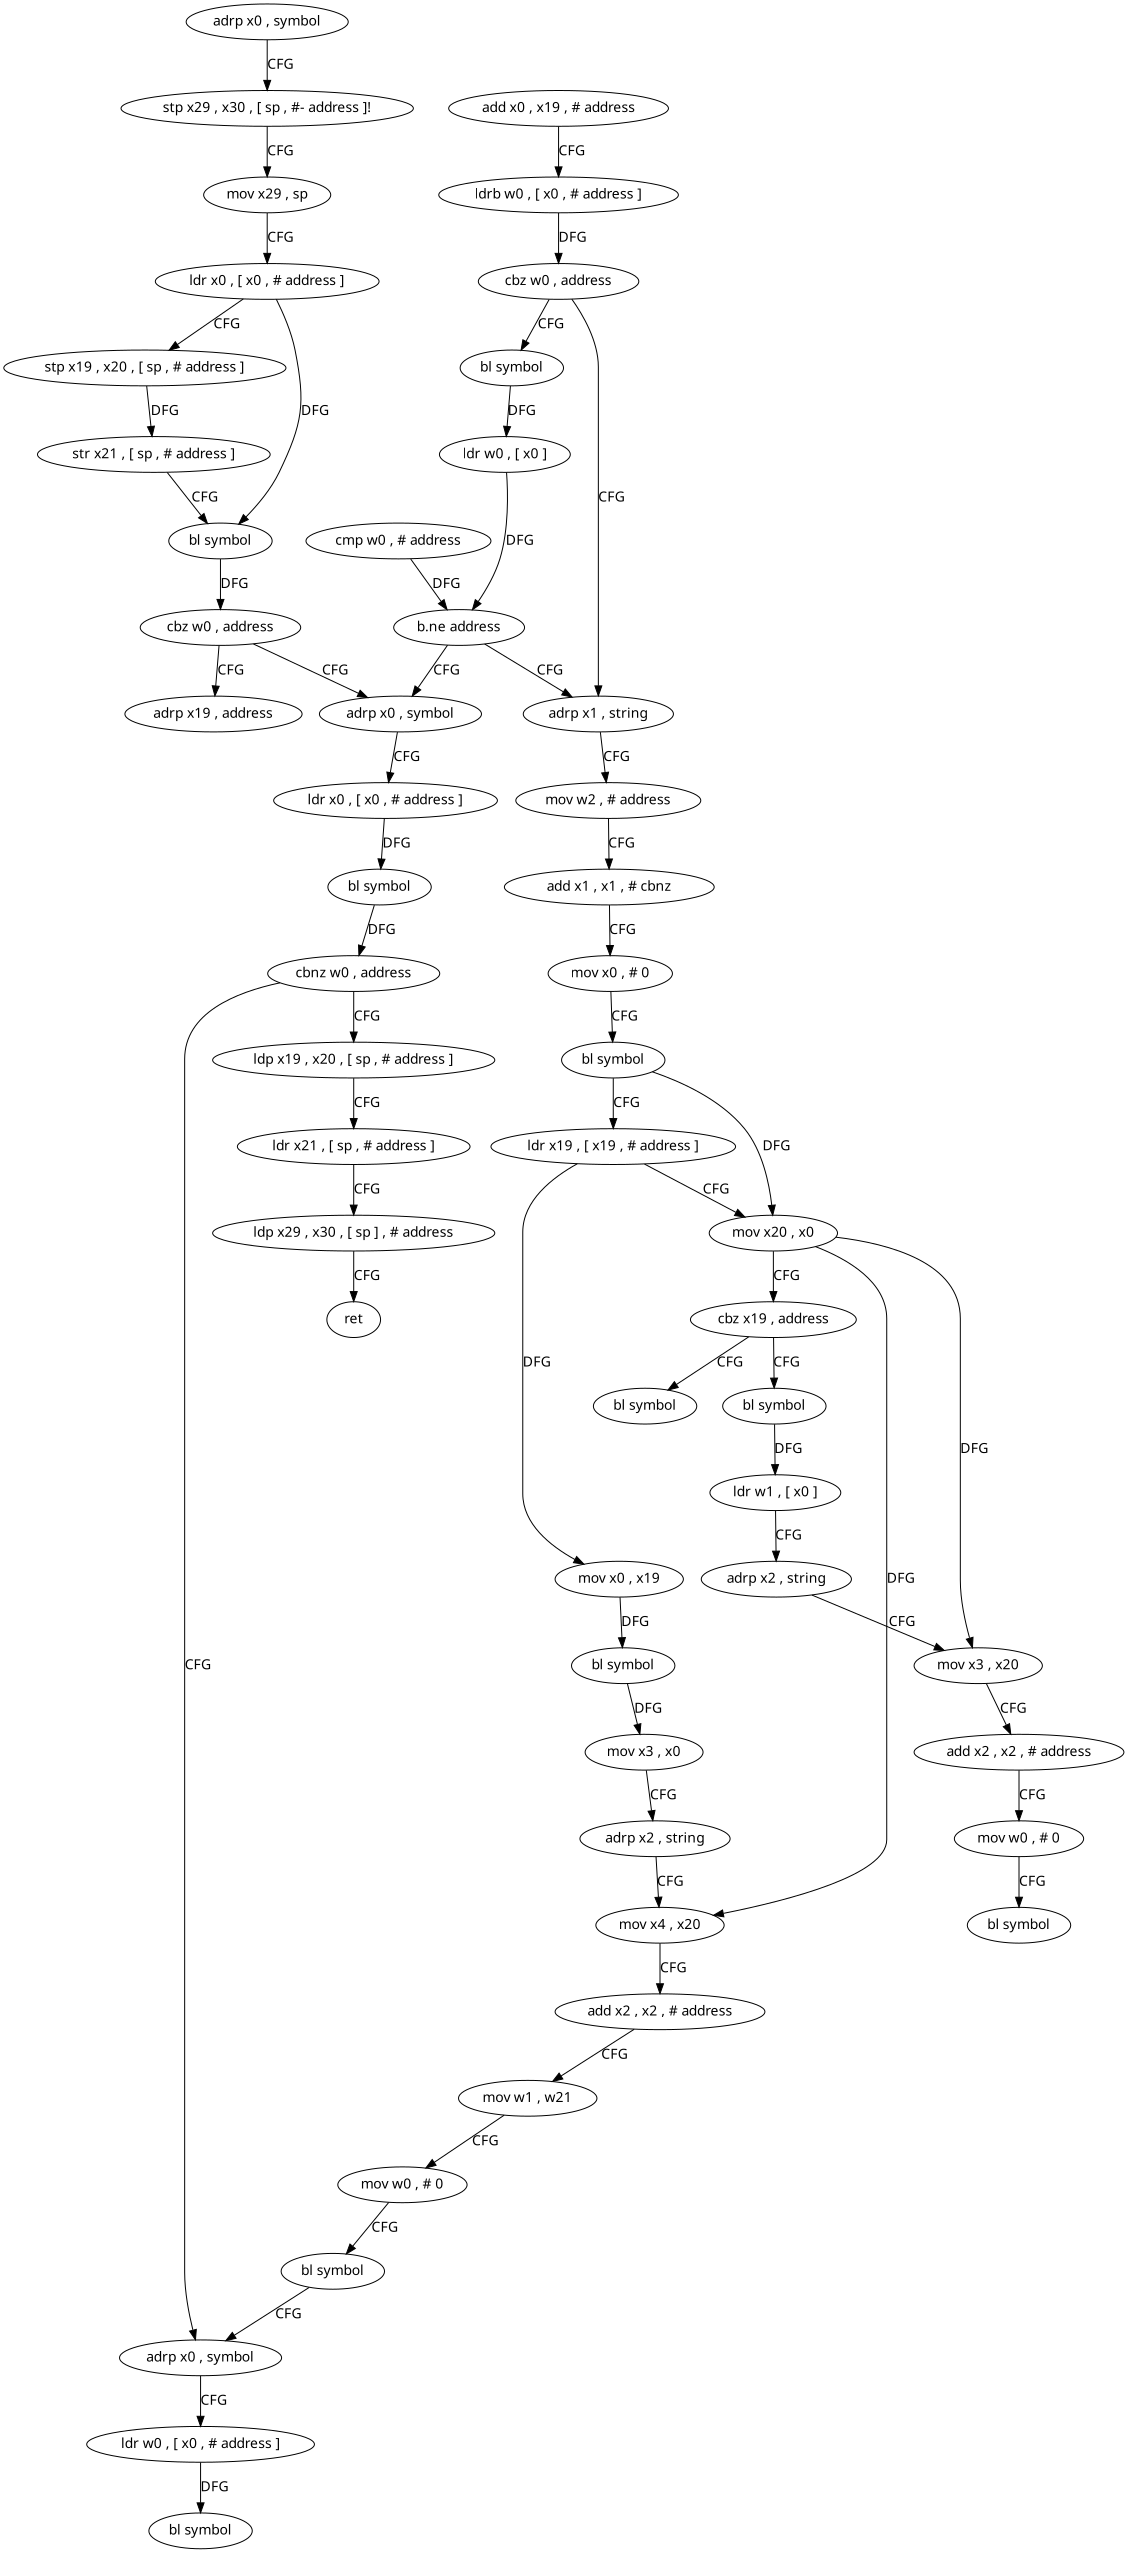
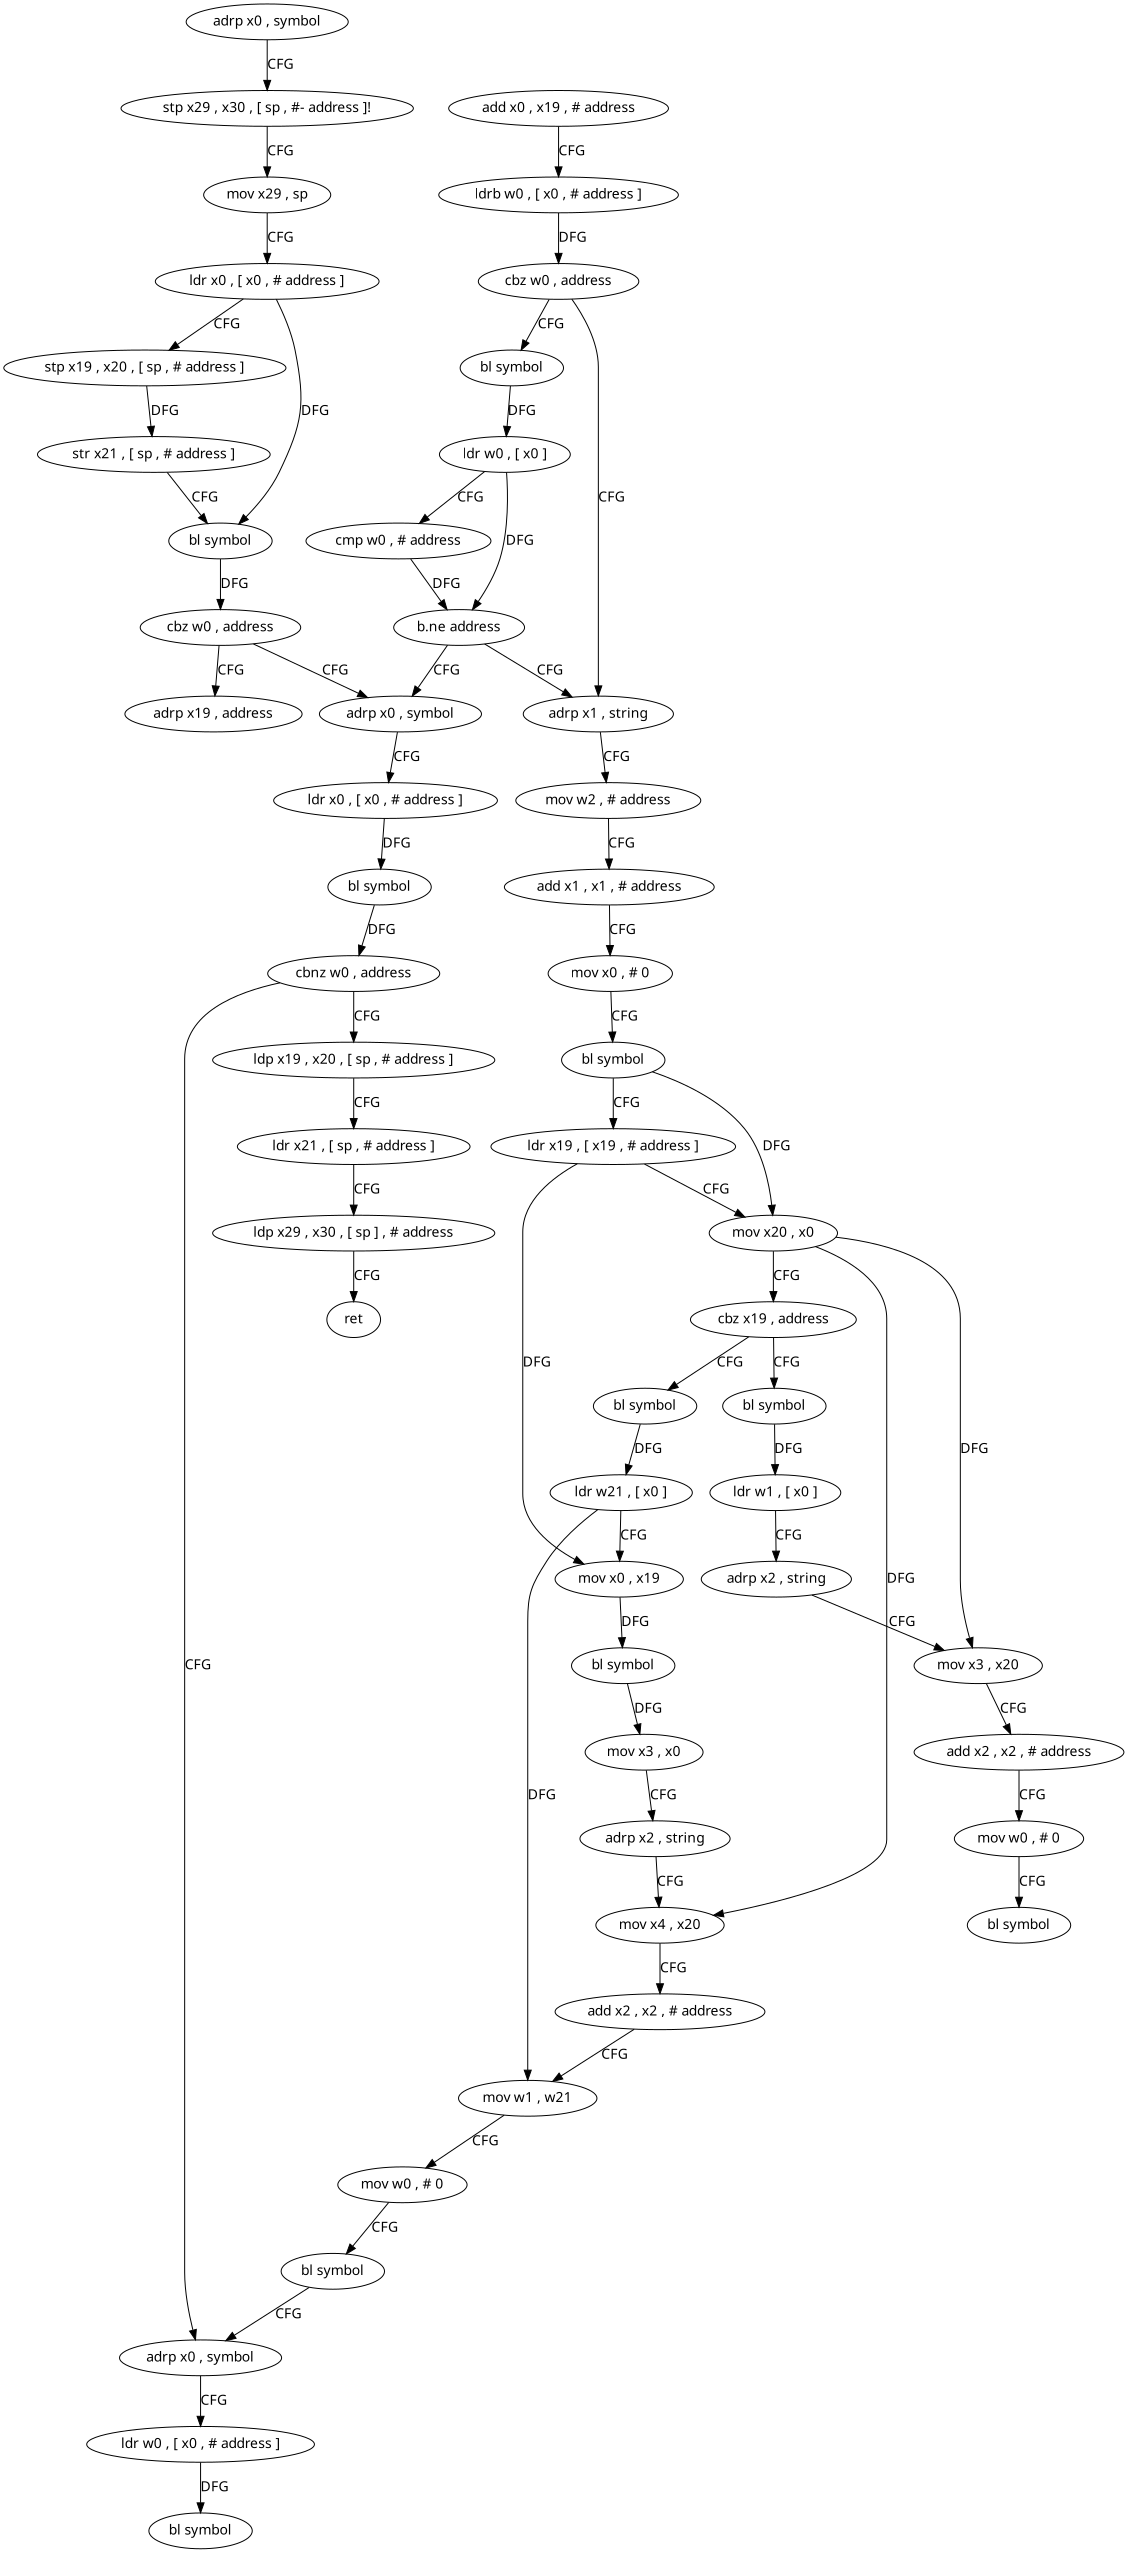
edge "ldr w0 , [ x0 ]" -> "cmp w0 , # address": added, label "CFG"
node "add x1 , x1 , # cbnz": label "add x1 , x1 , # cbnz" -> "add x1 , x1 , # address"
node "ldr w21 , [ x0 ]": added
